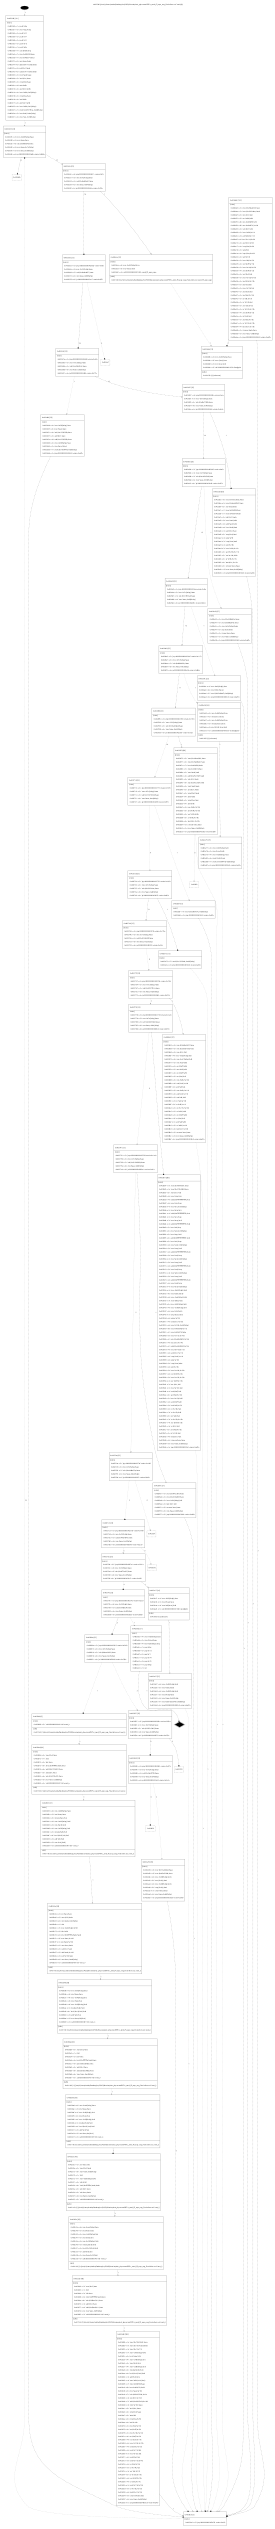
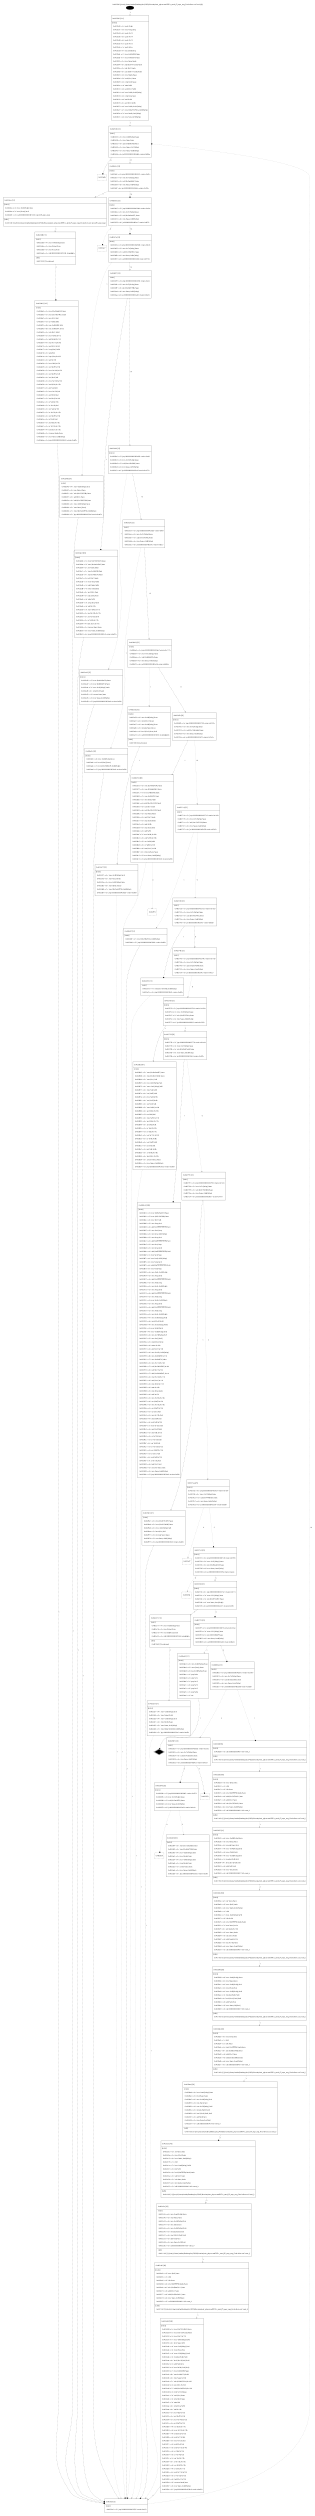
edge "0x402de5 [142]" -> "0x402dd6 [15]": reversed
edge "0x402a94 [33]" -> "0x4030c0 [5]": removed, label "2"
